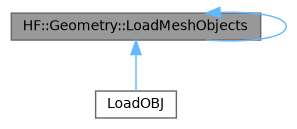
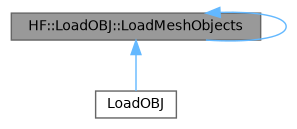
node "HF::Geometry::LoadMeshObjects": label "HF::Geometry::LoadMeshObjects" -> "HF::LoadOBJ::LoadMeshObjects"
